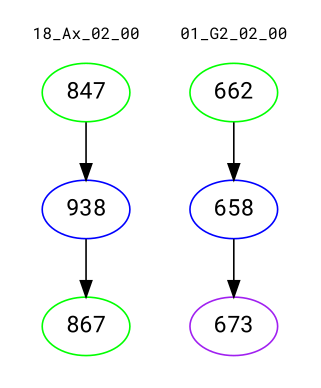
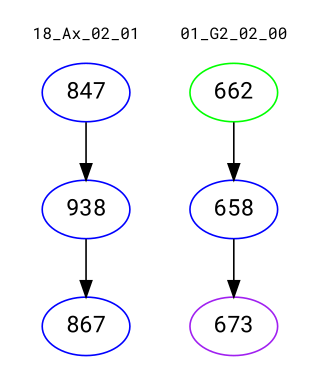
cluster "18_Ax_02_00": label "18_Ax_02_00" -> "18_Ax_02_01"
node "847": color green -> blue
node "867": color green -> blue
